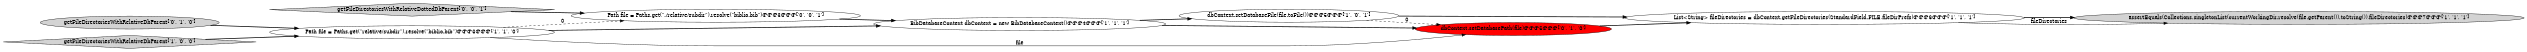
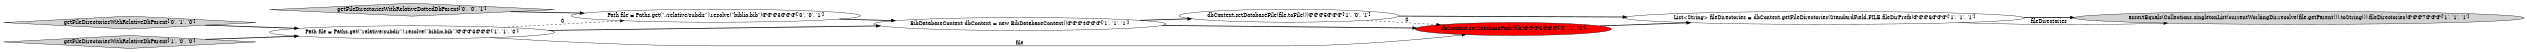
node "getFileDirectoriesWithRelativeDbParent['0', '1', '0']": shape ellipse -> diamond
